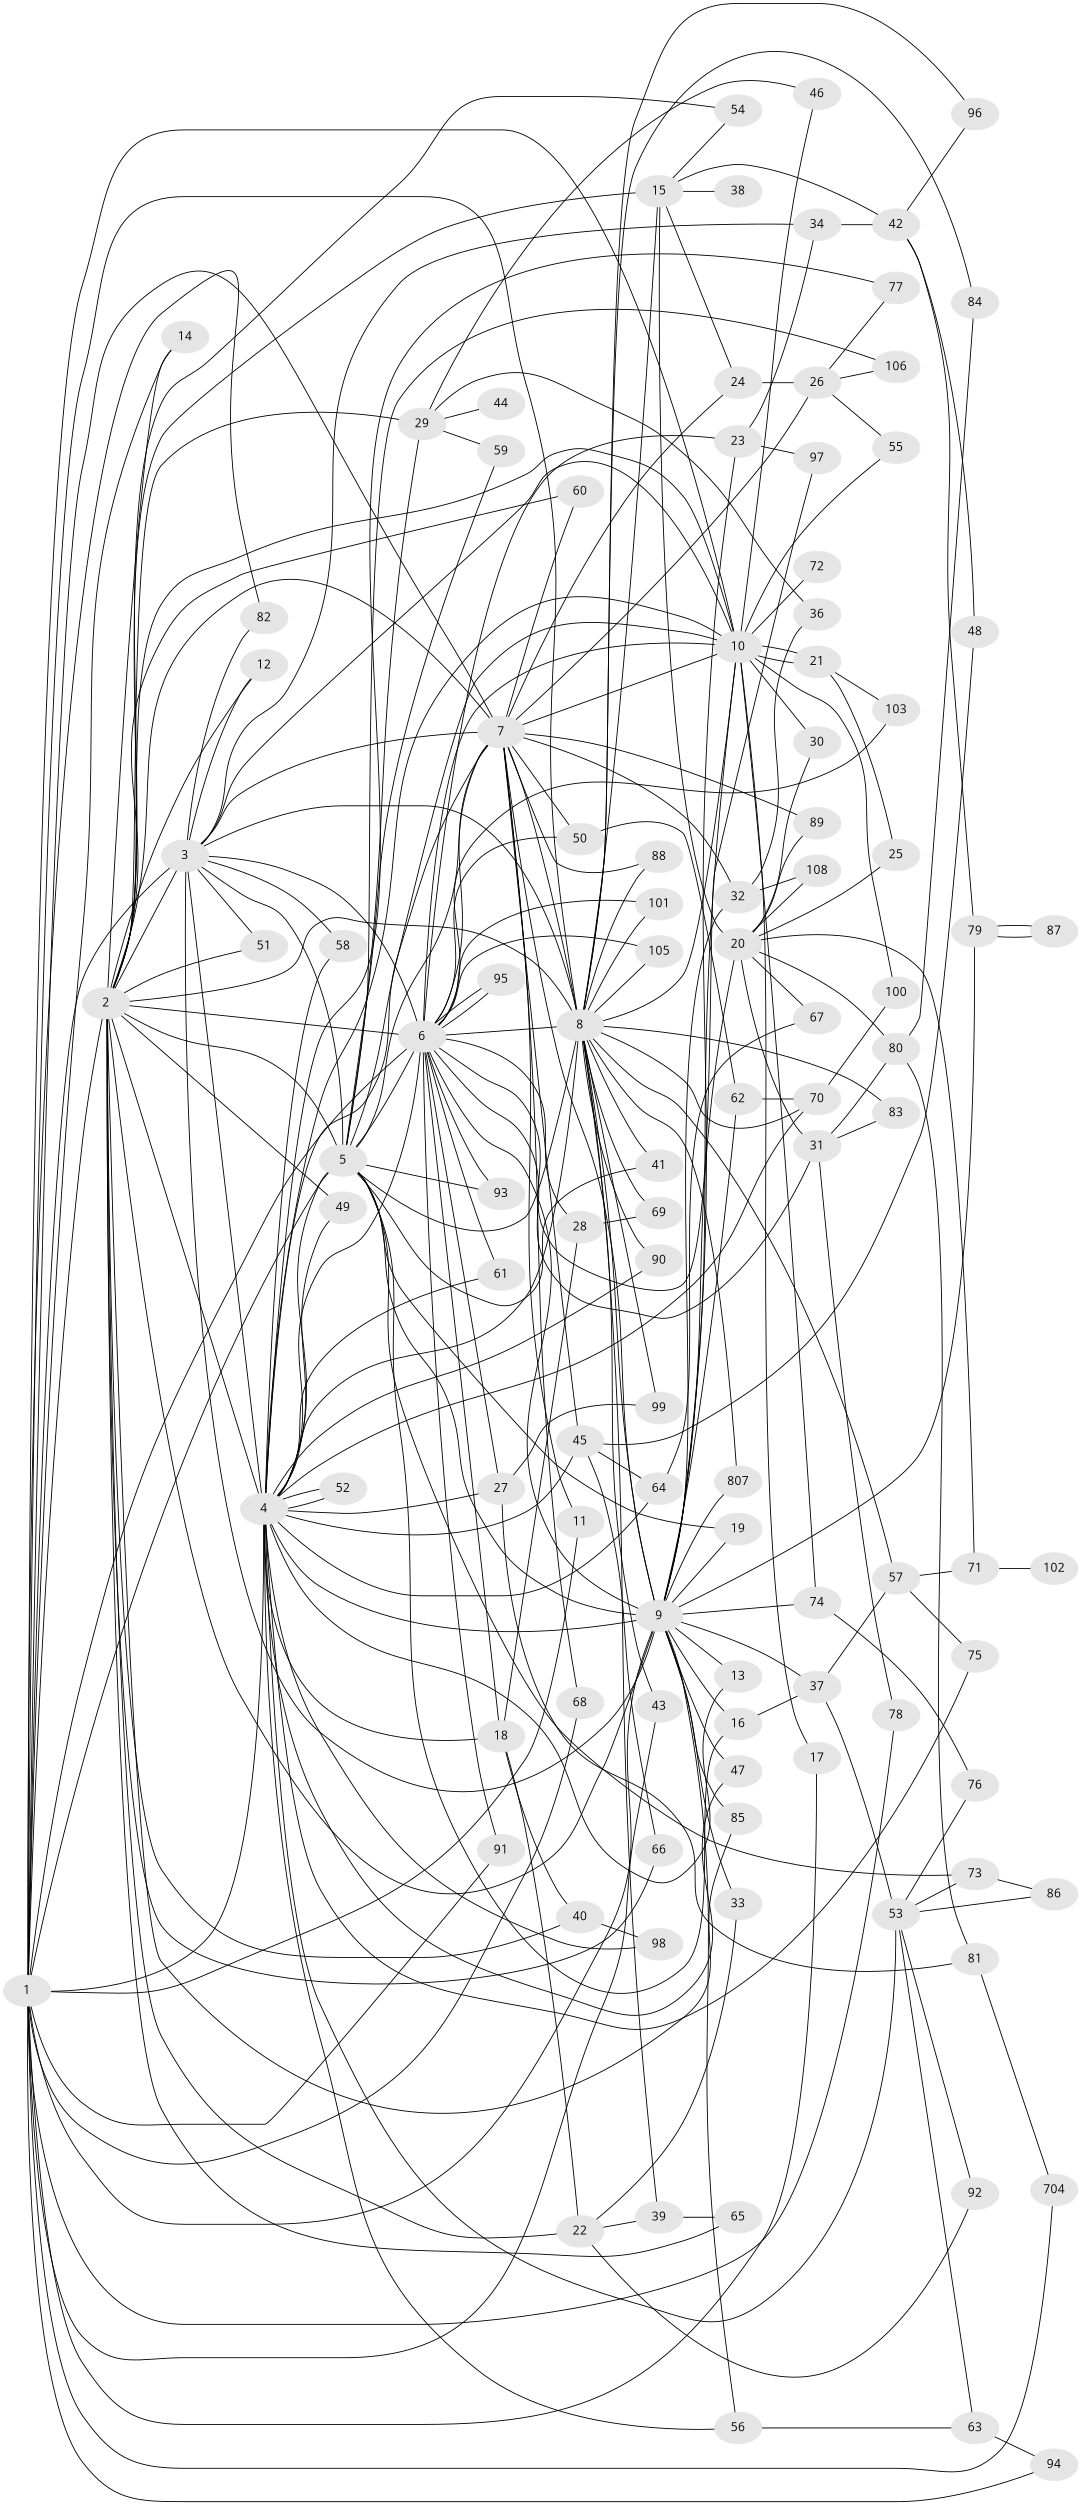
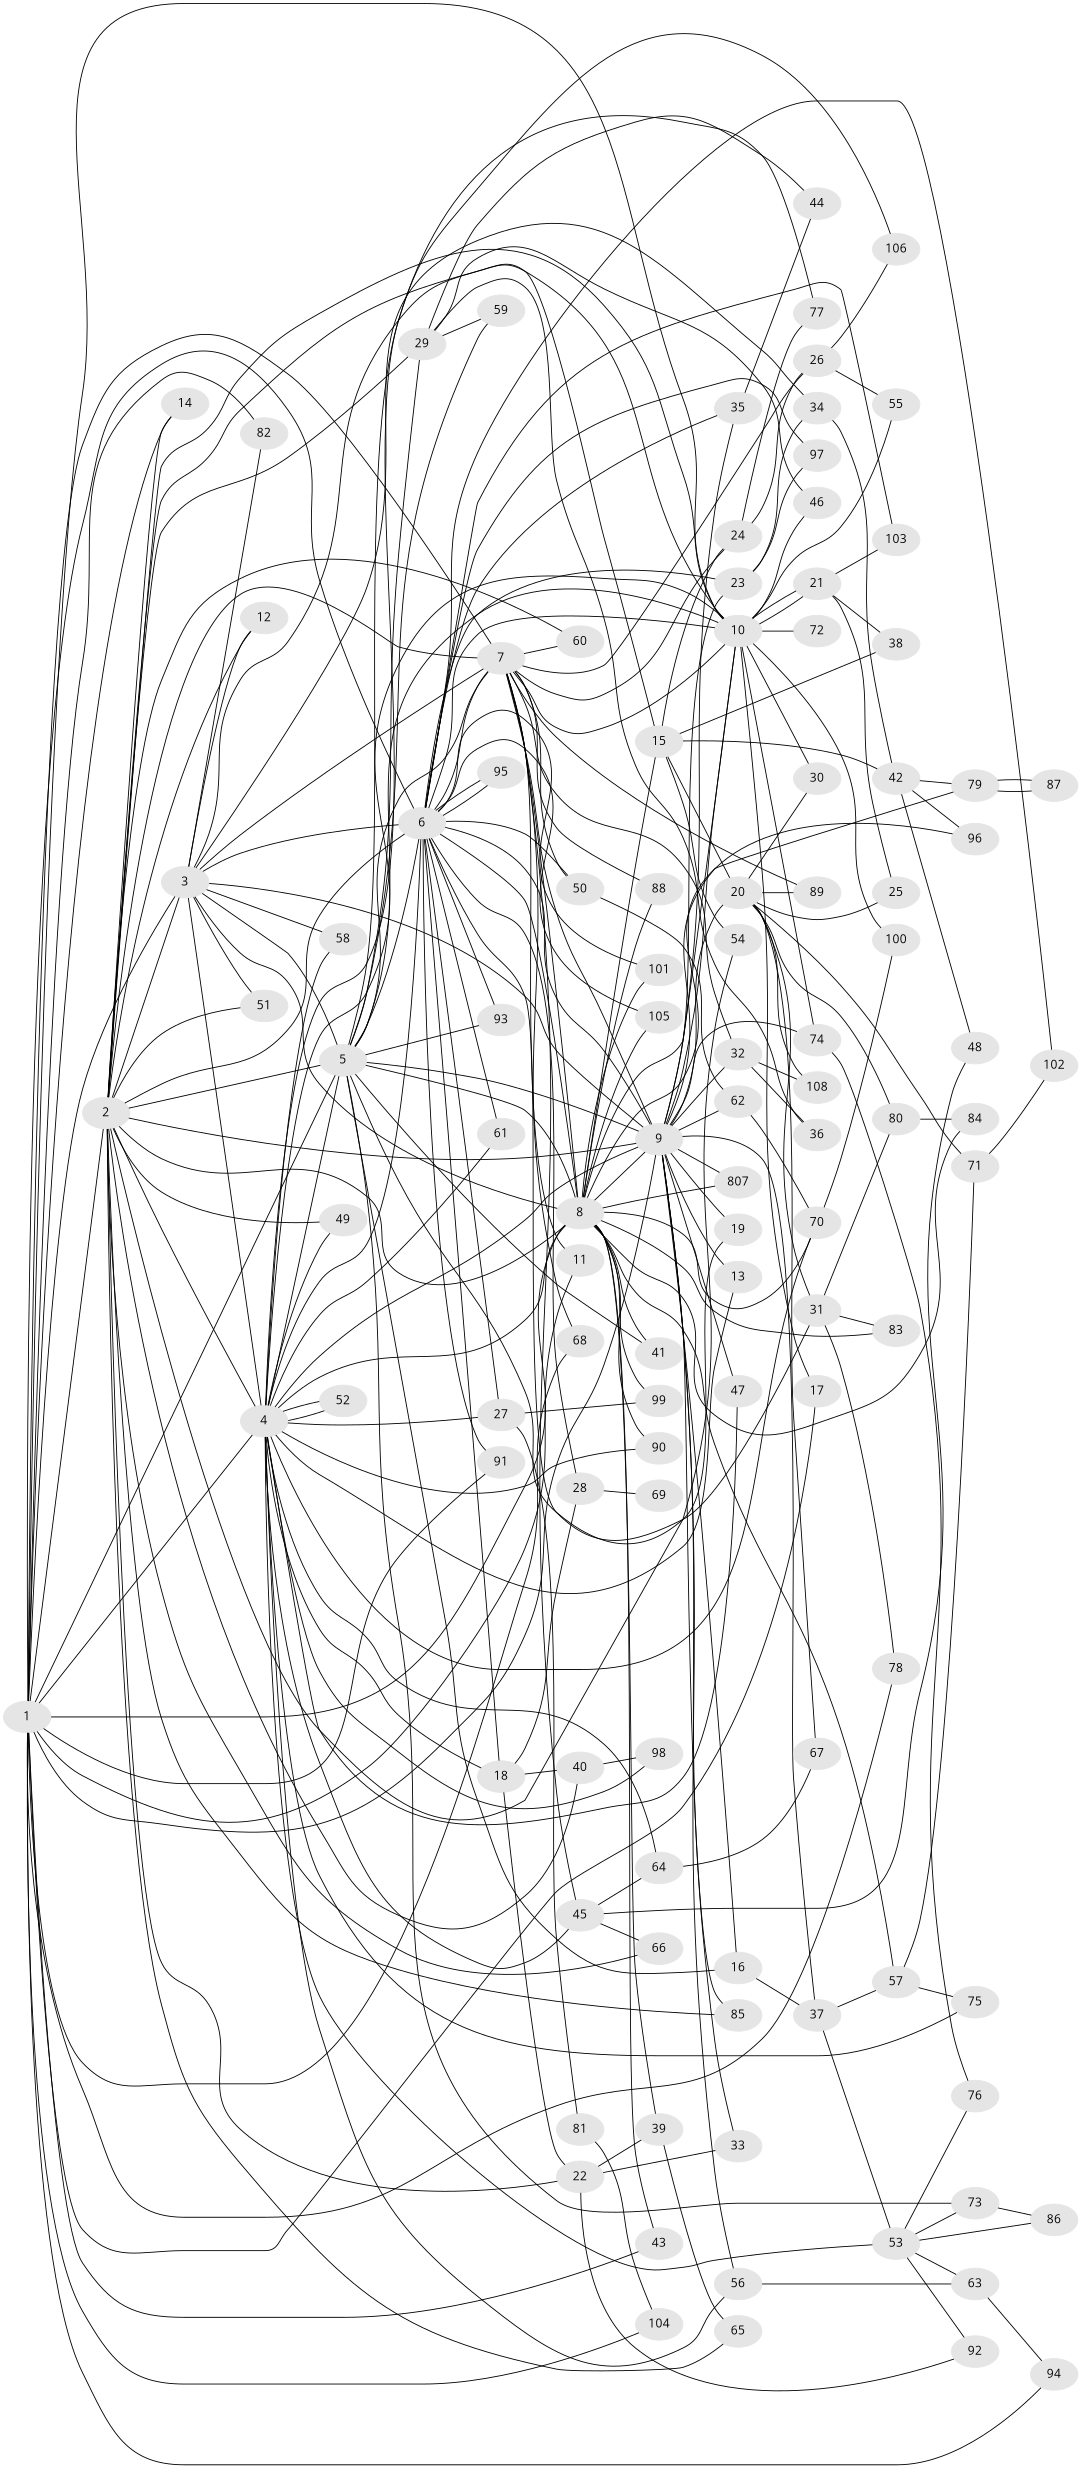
edge "6" -- "102": added
edge "77" -- "26": now "77" -- "24"
node "35": added
edge "21" -- "38": added
edge "7" -- "4": removed
edge "8" -- "69": removed
edge "80" -- "81": removed
node "704": label "704" -> "104"
